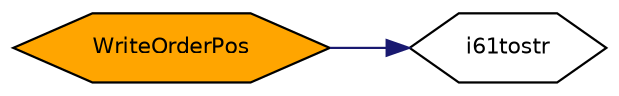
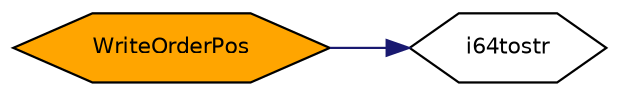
node "i61tostr": label "i61tostr" -> "i64tostr"
